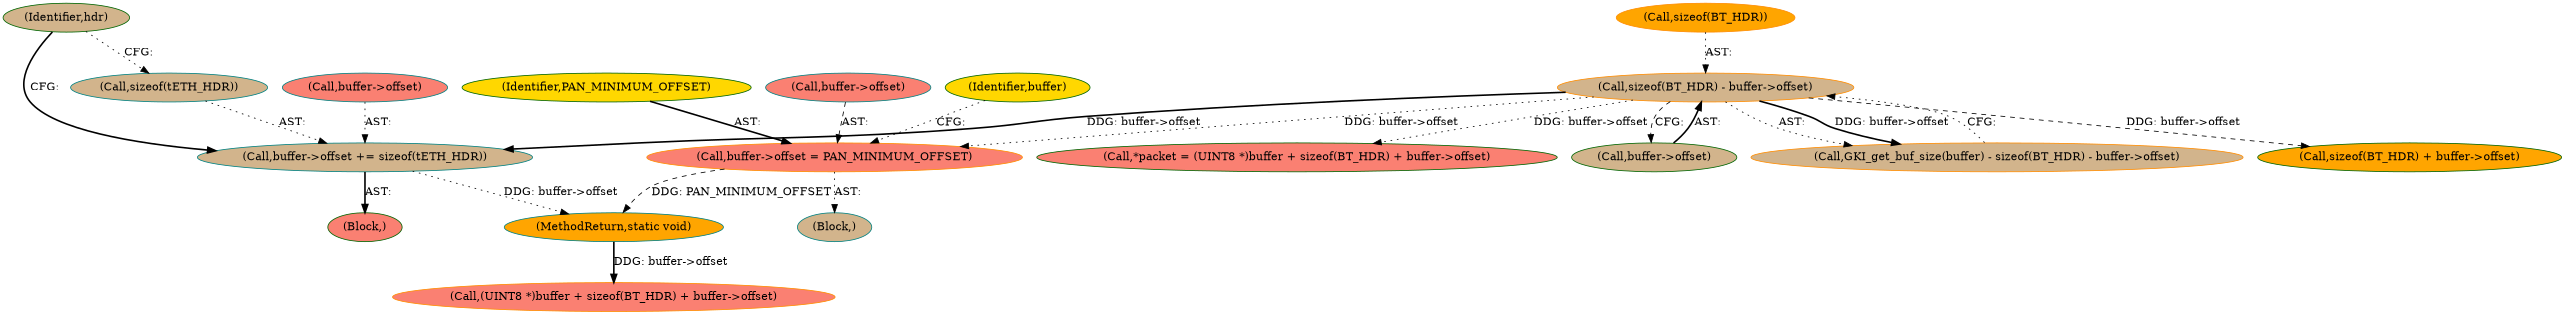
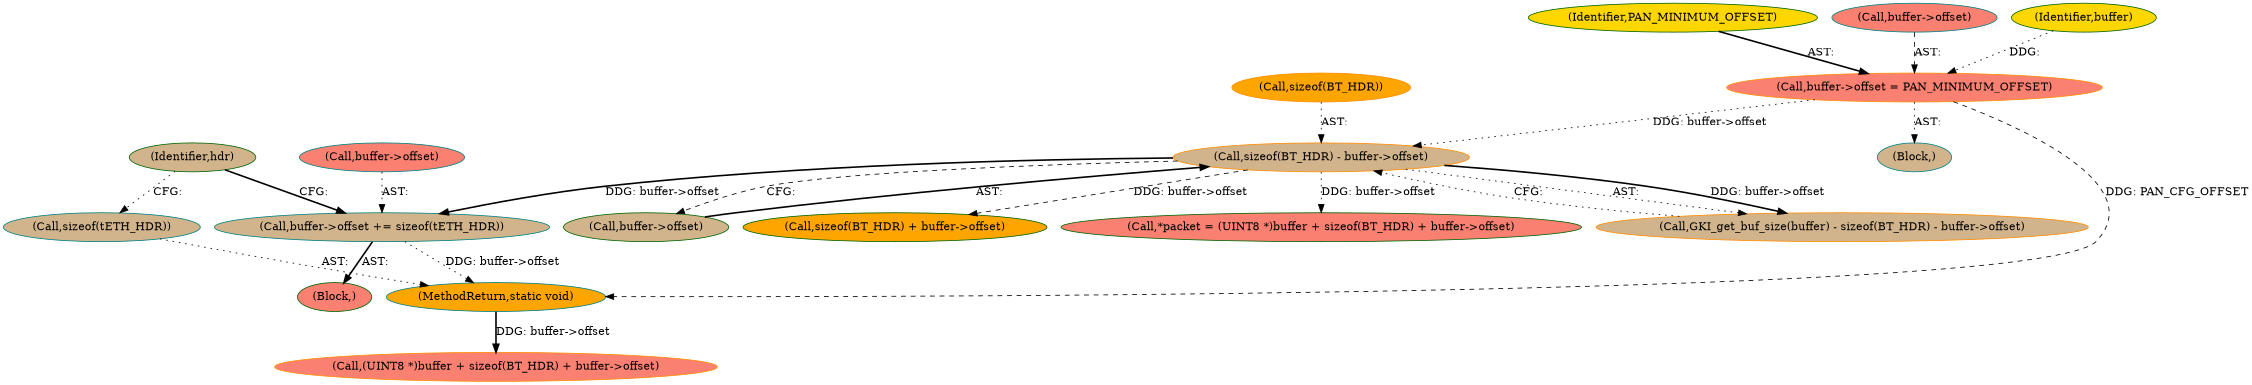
edge "(Call,sizeof(tETH_HDR))" -> "(Call,buffer->offset += sizeof(tETH_HDR))": now "(Call,sizeof(tETH_HDR))" -> "(MethodReturn,static void)"
edge "(Call,sizeof(BT_HDR) - buffer->offset)" -> "(Call,buffer->offset = PAN_MINIMUM_OFFSET)": reversed
edge "(Identifier,buffer)" -> "(Call,buffer->offset = PAN_MINIMUM_OFFSET)": label "CFG: " -> "DDG: "
edge "(Call,buffer->offset = PAN_MINIMUM_OFFSET)" -> "(MethodReturn,static void)": label "DDG: PAN_MINIMUM_OFFSET" -> "DDG: PAN_CFG_OFFSET"
